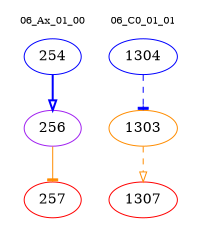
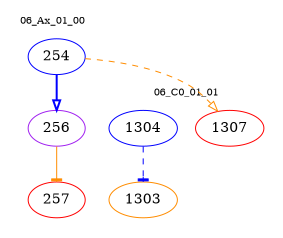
edge "1303" -> "1307": now "254" -> "1307"
